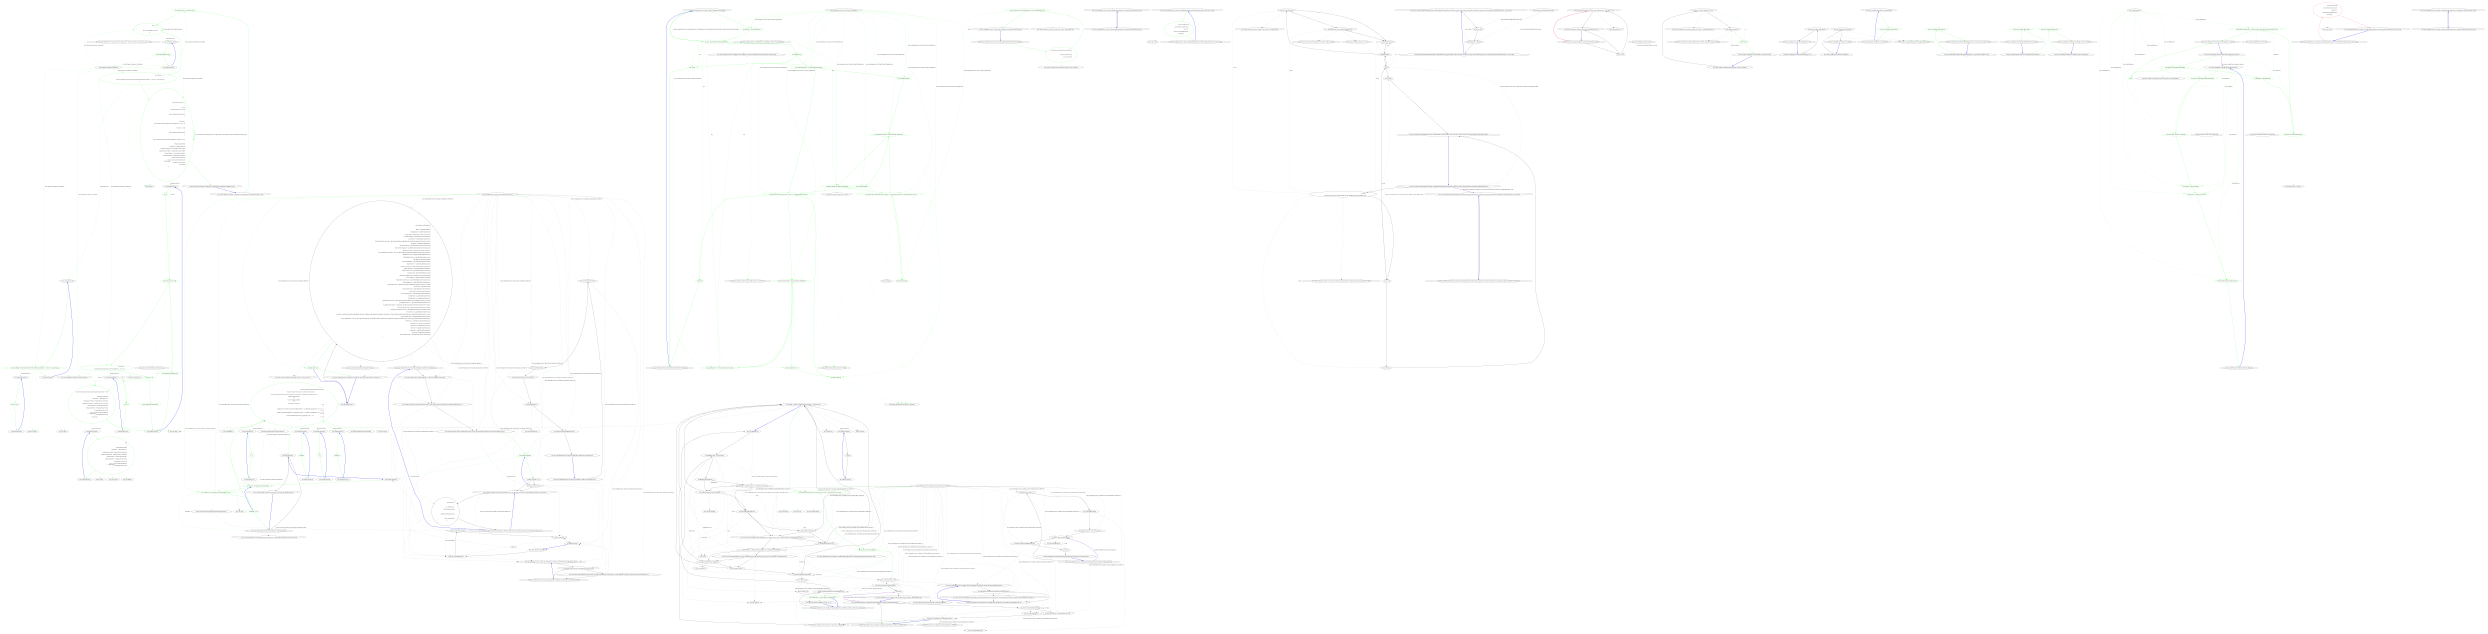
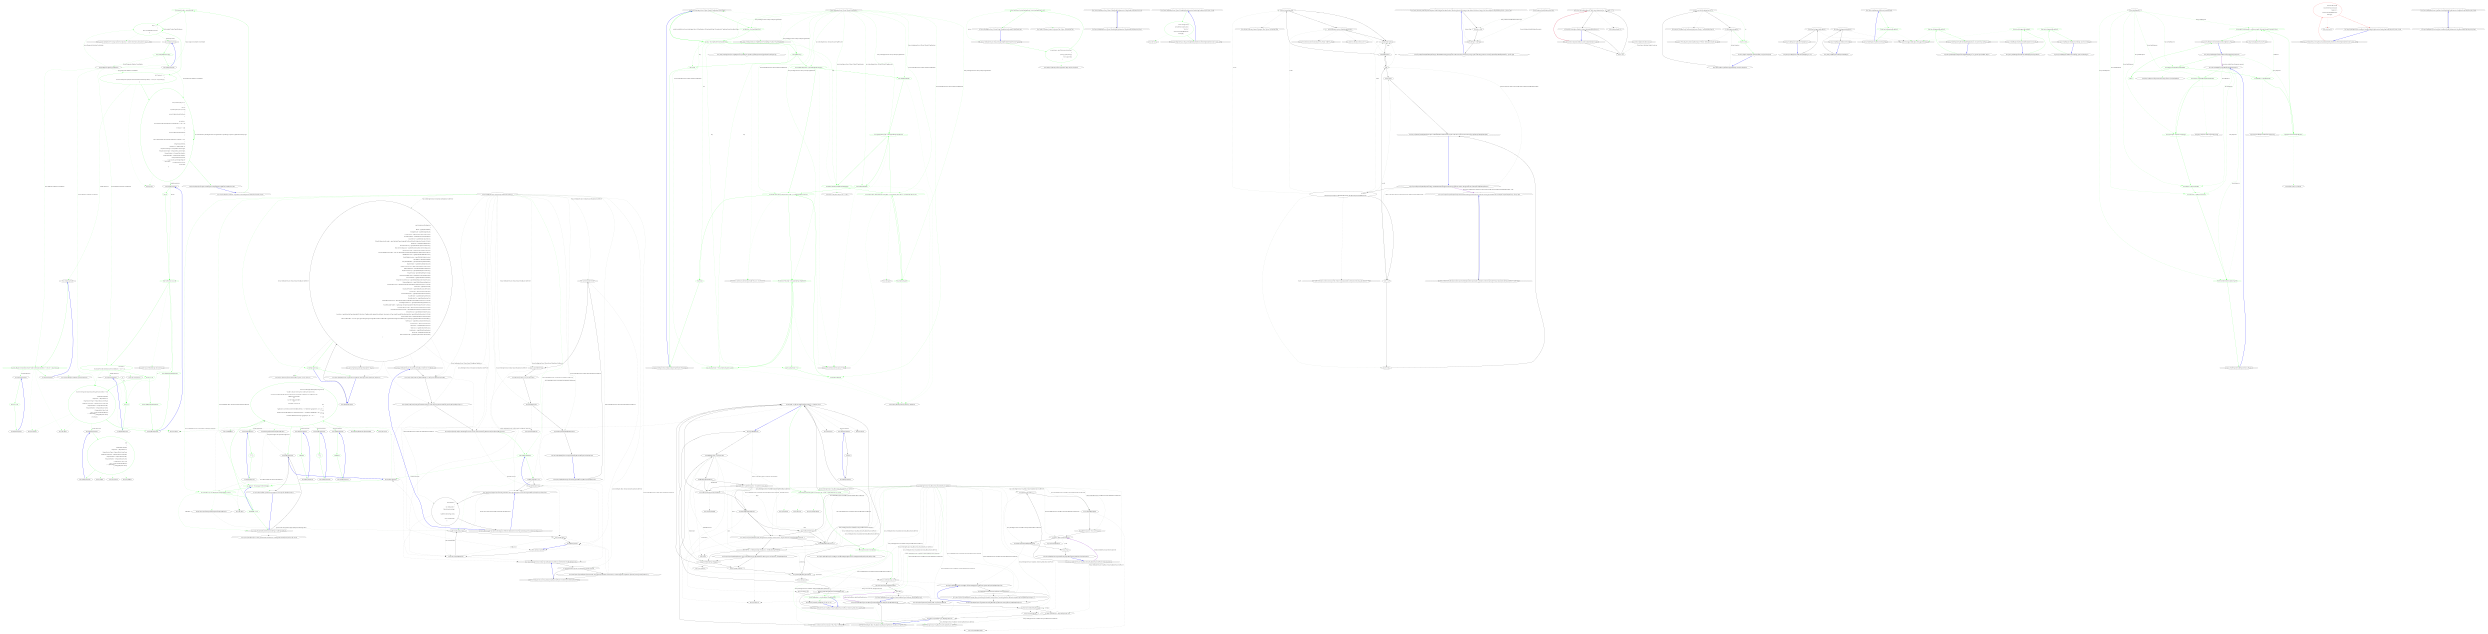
edge "Nancy.ViewEngines.Razor.CSharp.CSharpClrTypeResolver" -> "!this.symbols.Any()": added, label "Nancy.ViewEngines.Razor.CSharp.CSharpClrTypeResolver"
